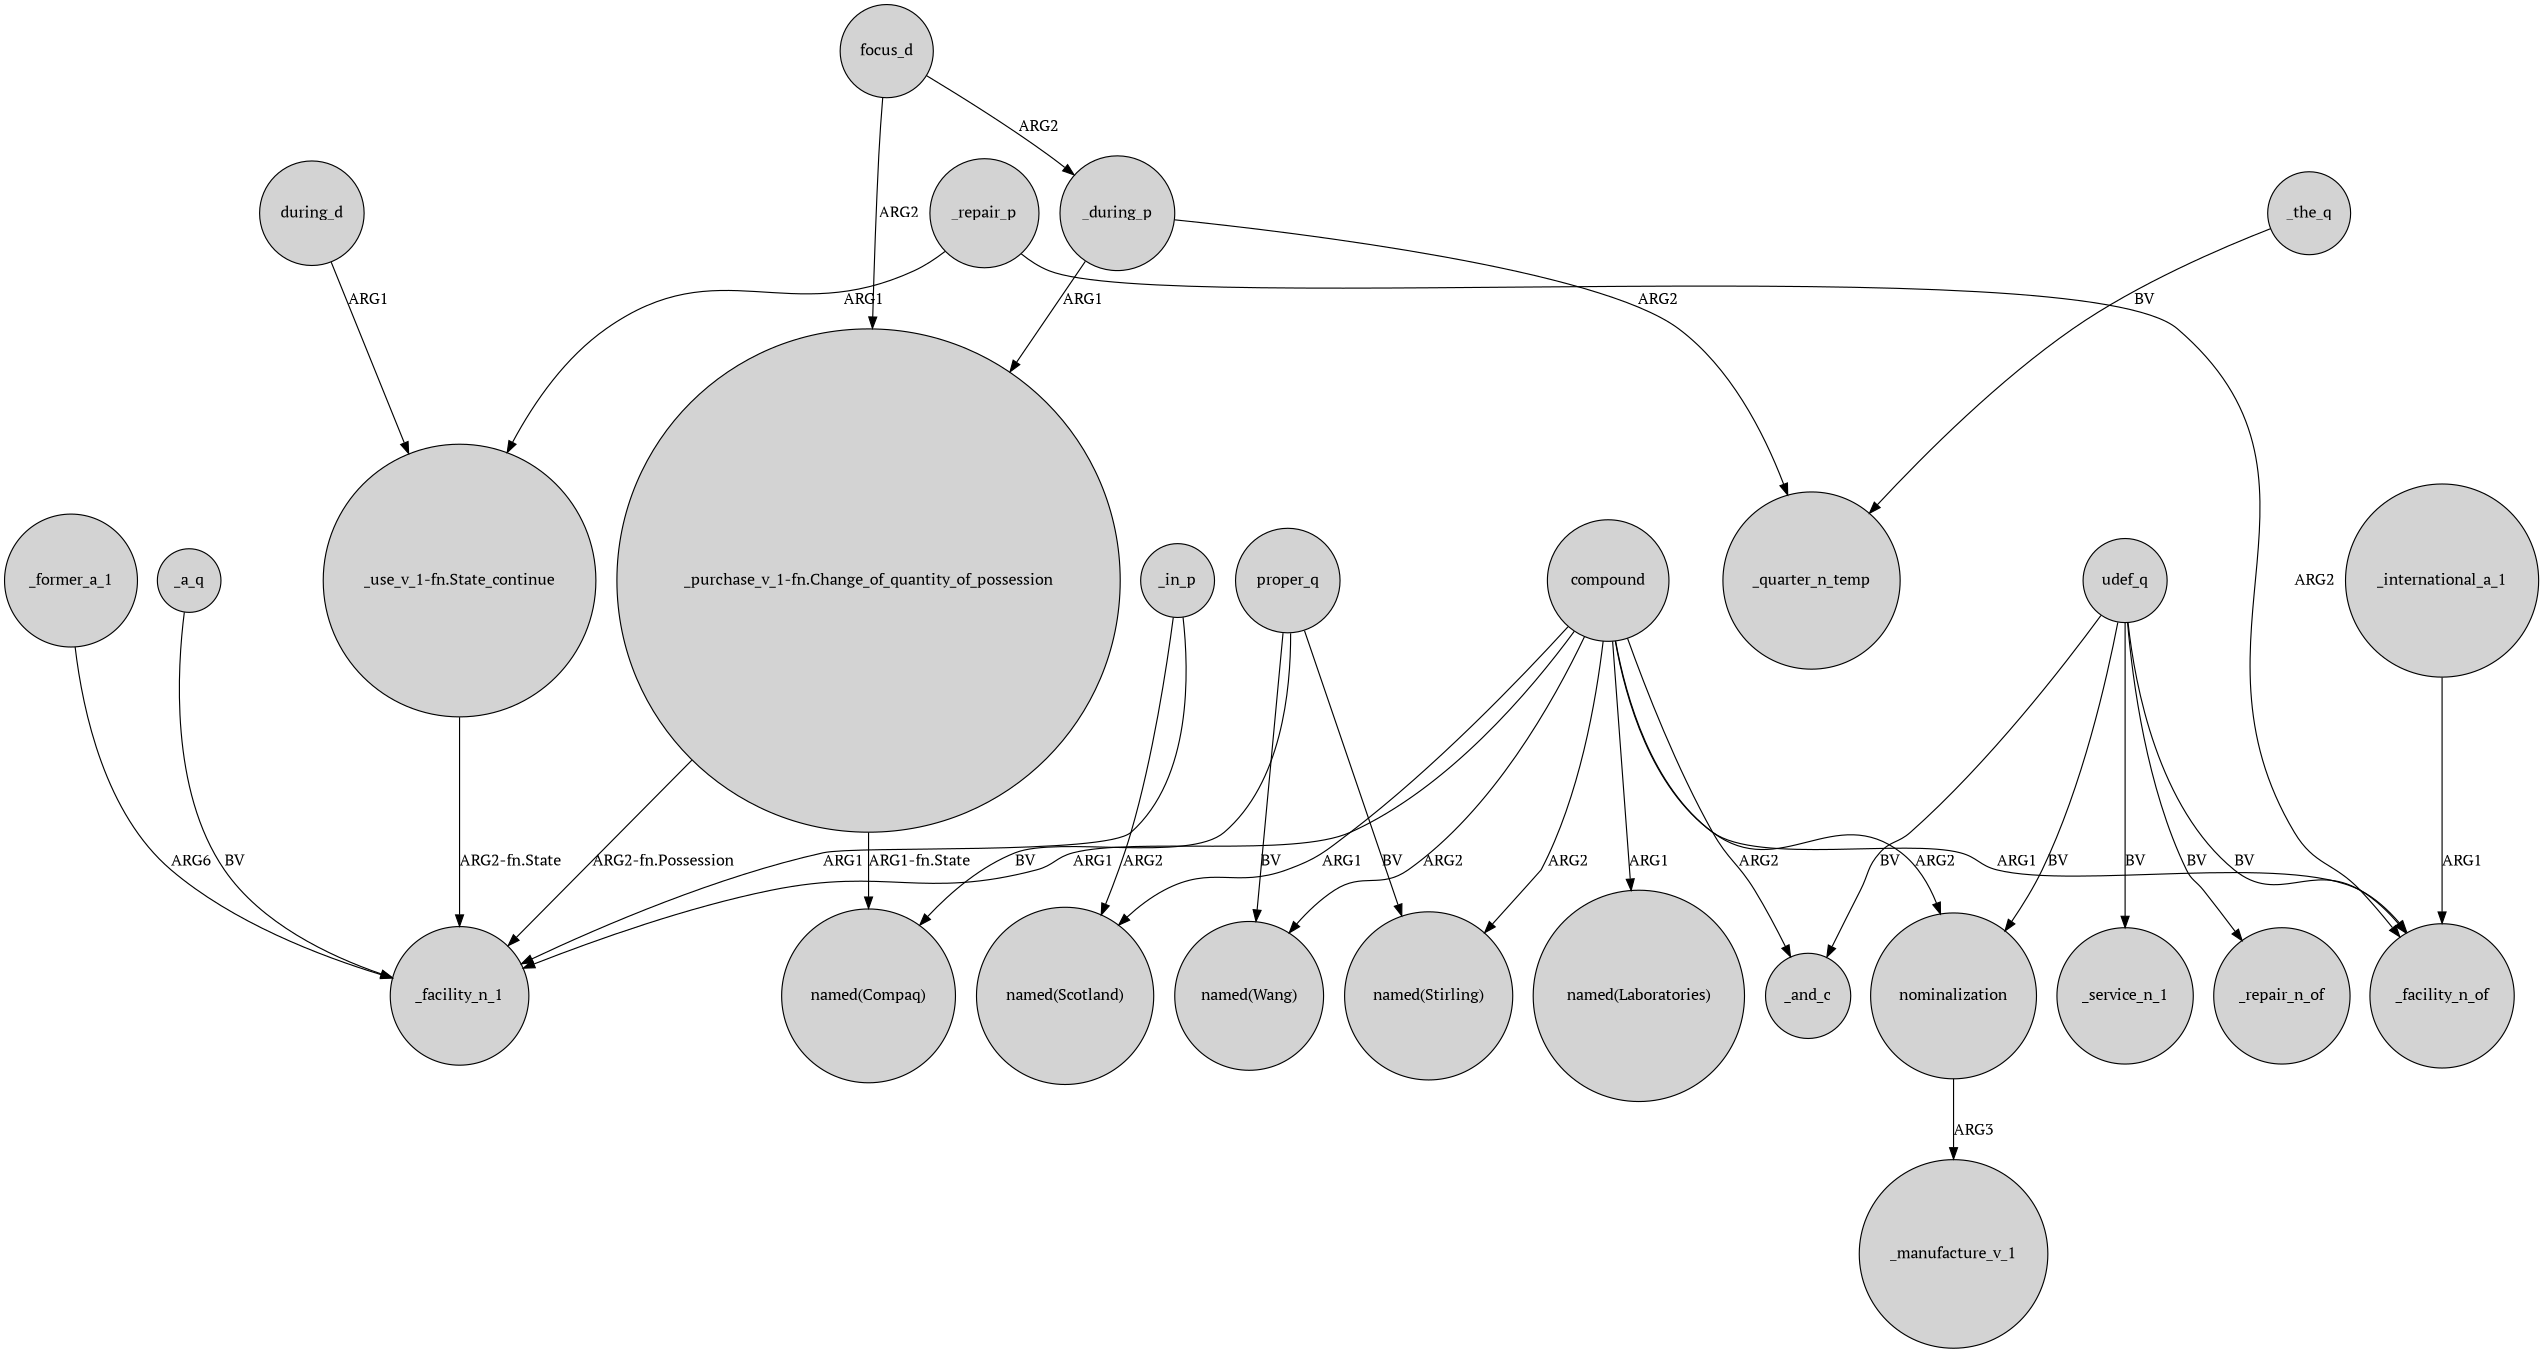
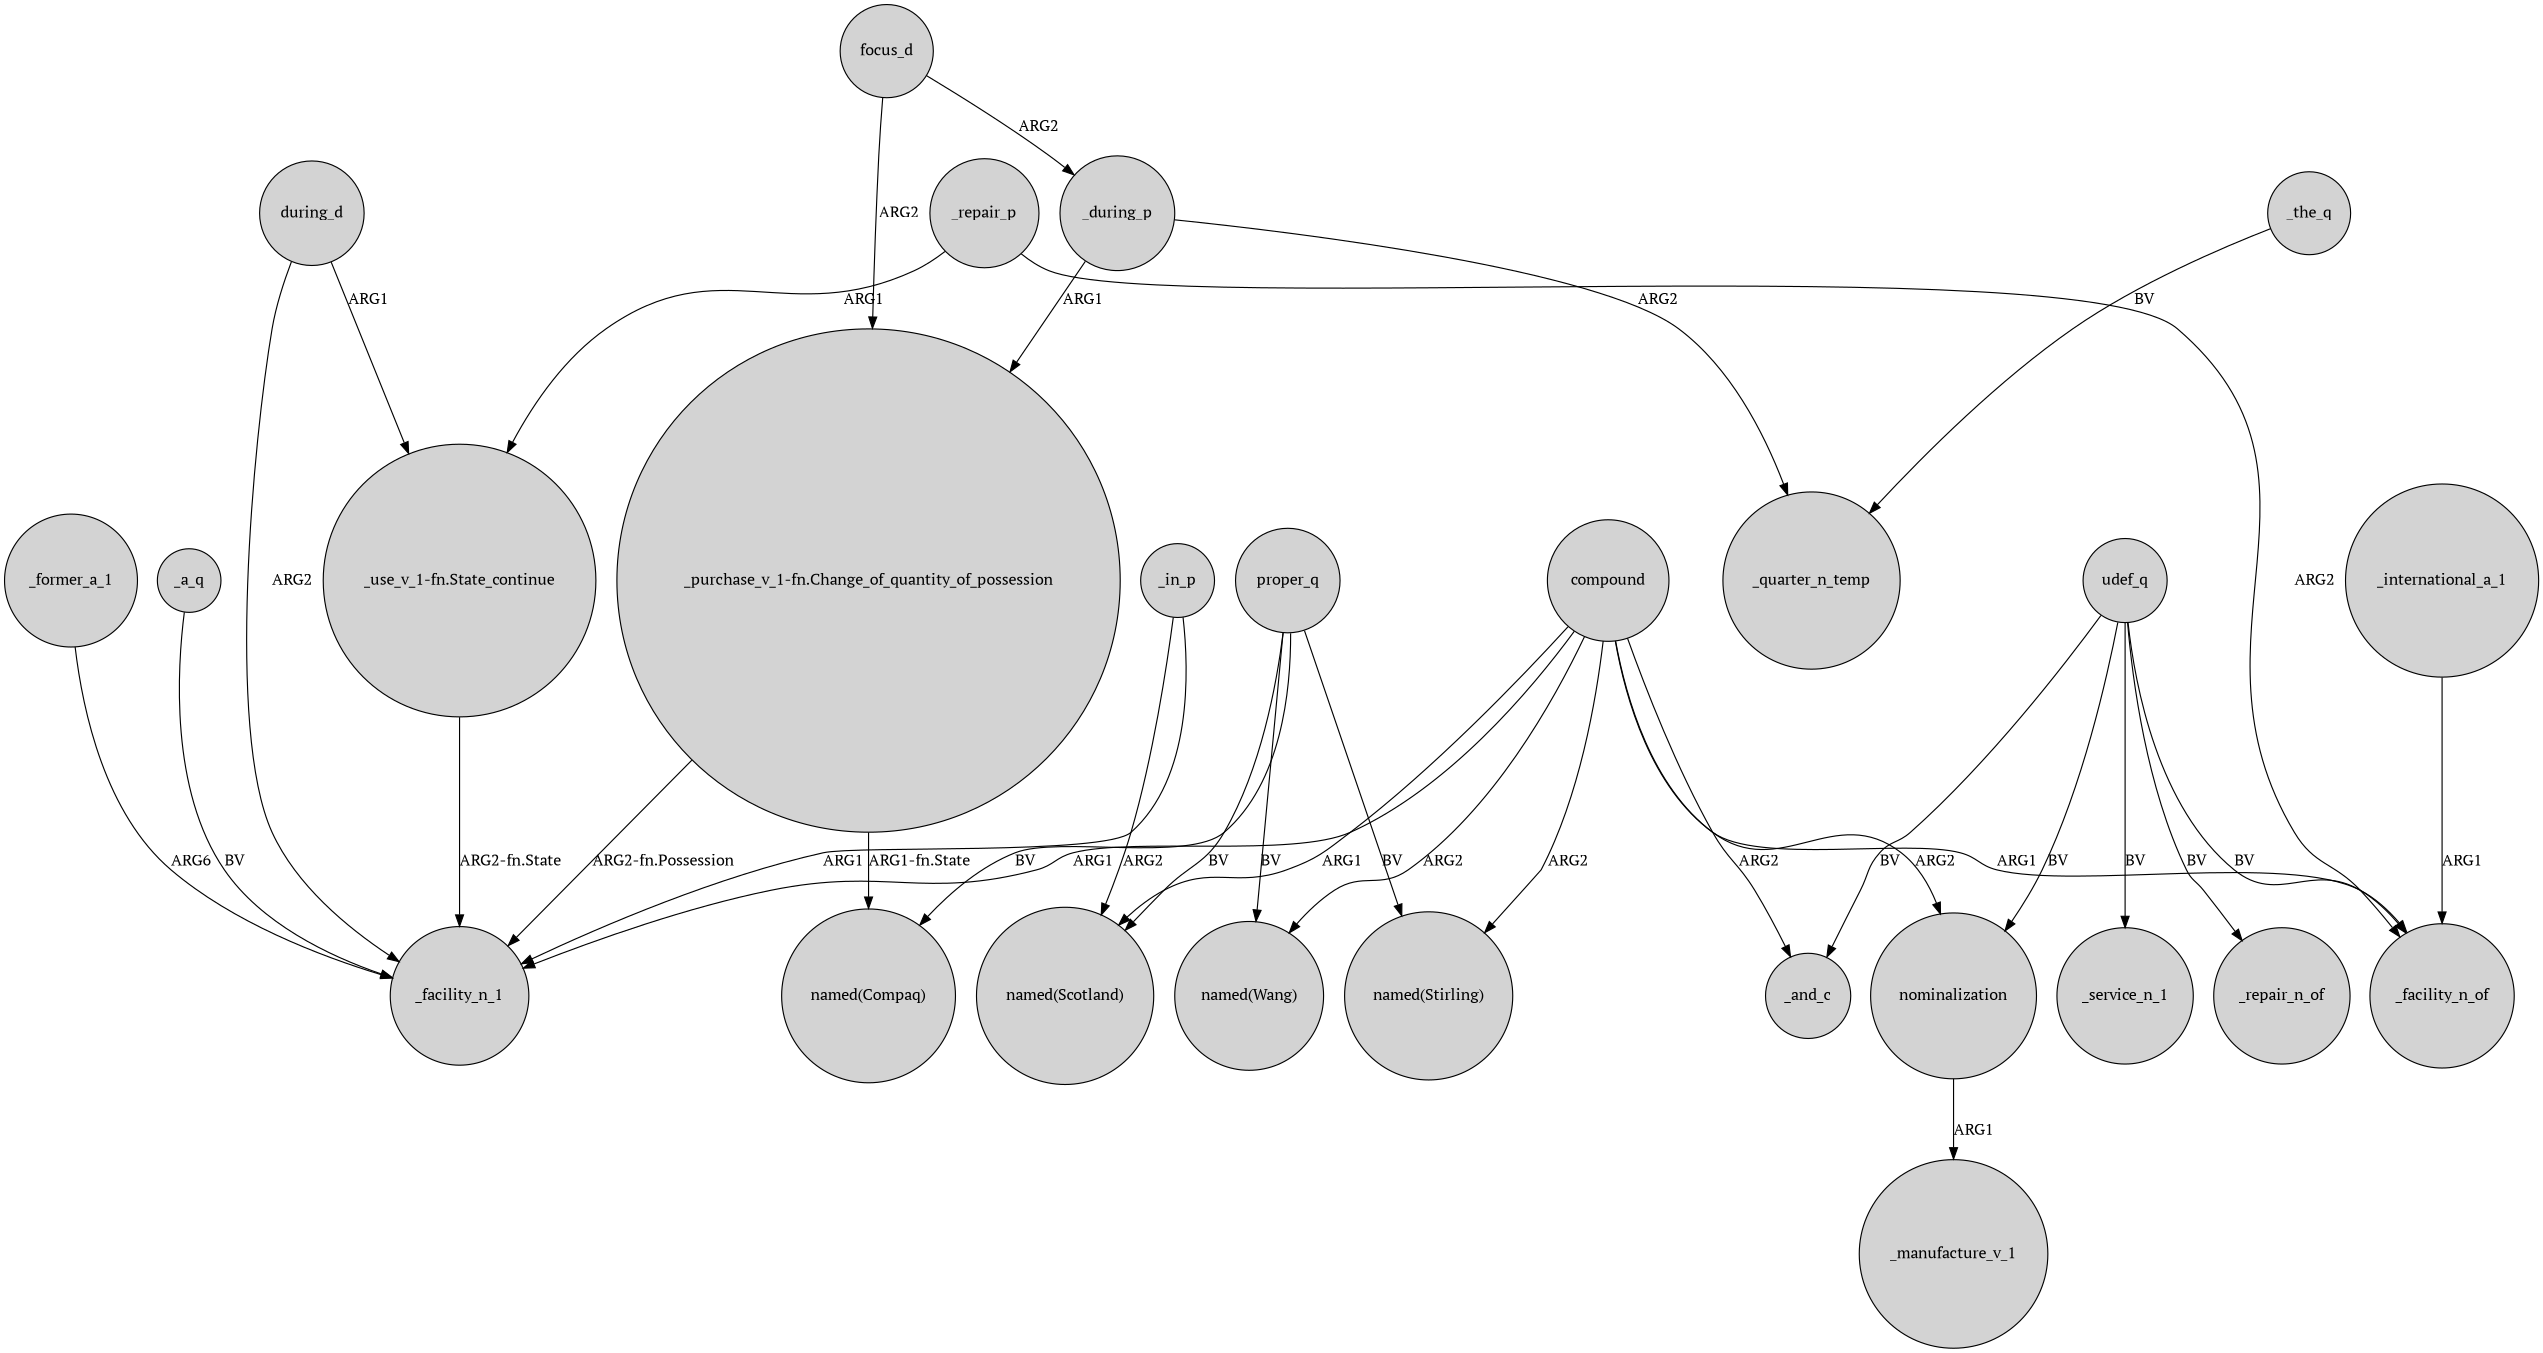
edge "during_d" -> "_facility_n_1": added, label "ARG2"
edge "proper_q" -> "named(Scotland)": added, label "BV"
node "named(Laboratories)": removed
edge "nominalization" -> "_manufacture_v_1": label "ARG3" -> "ARG1"
